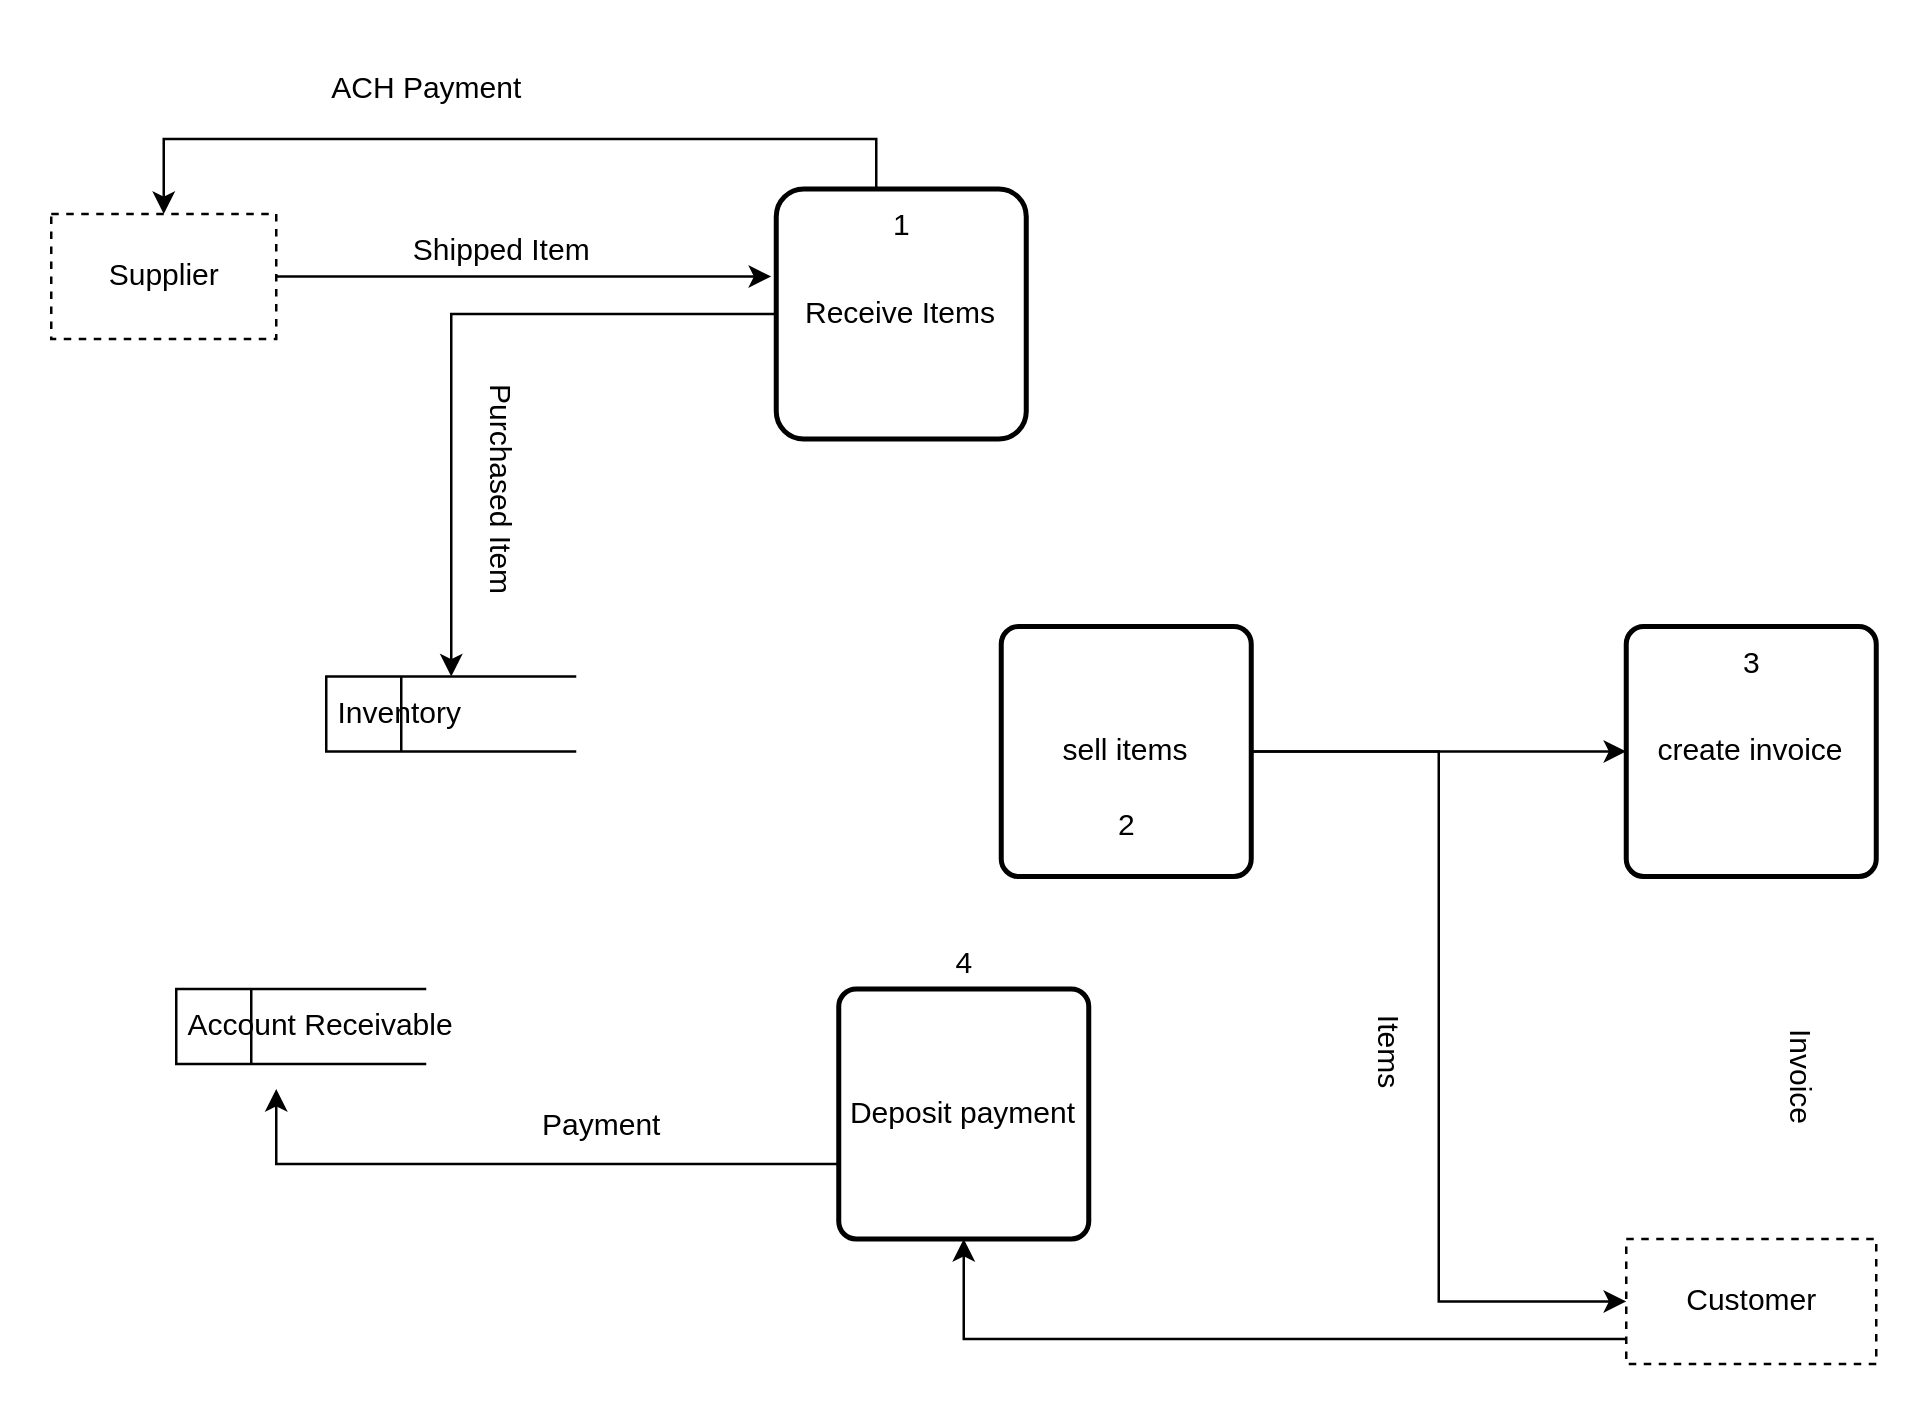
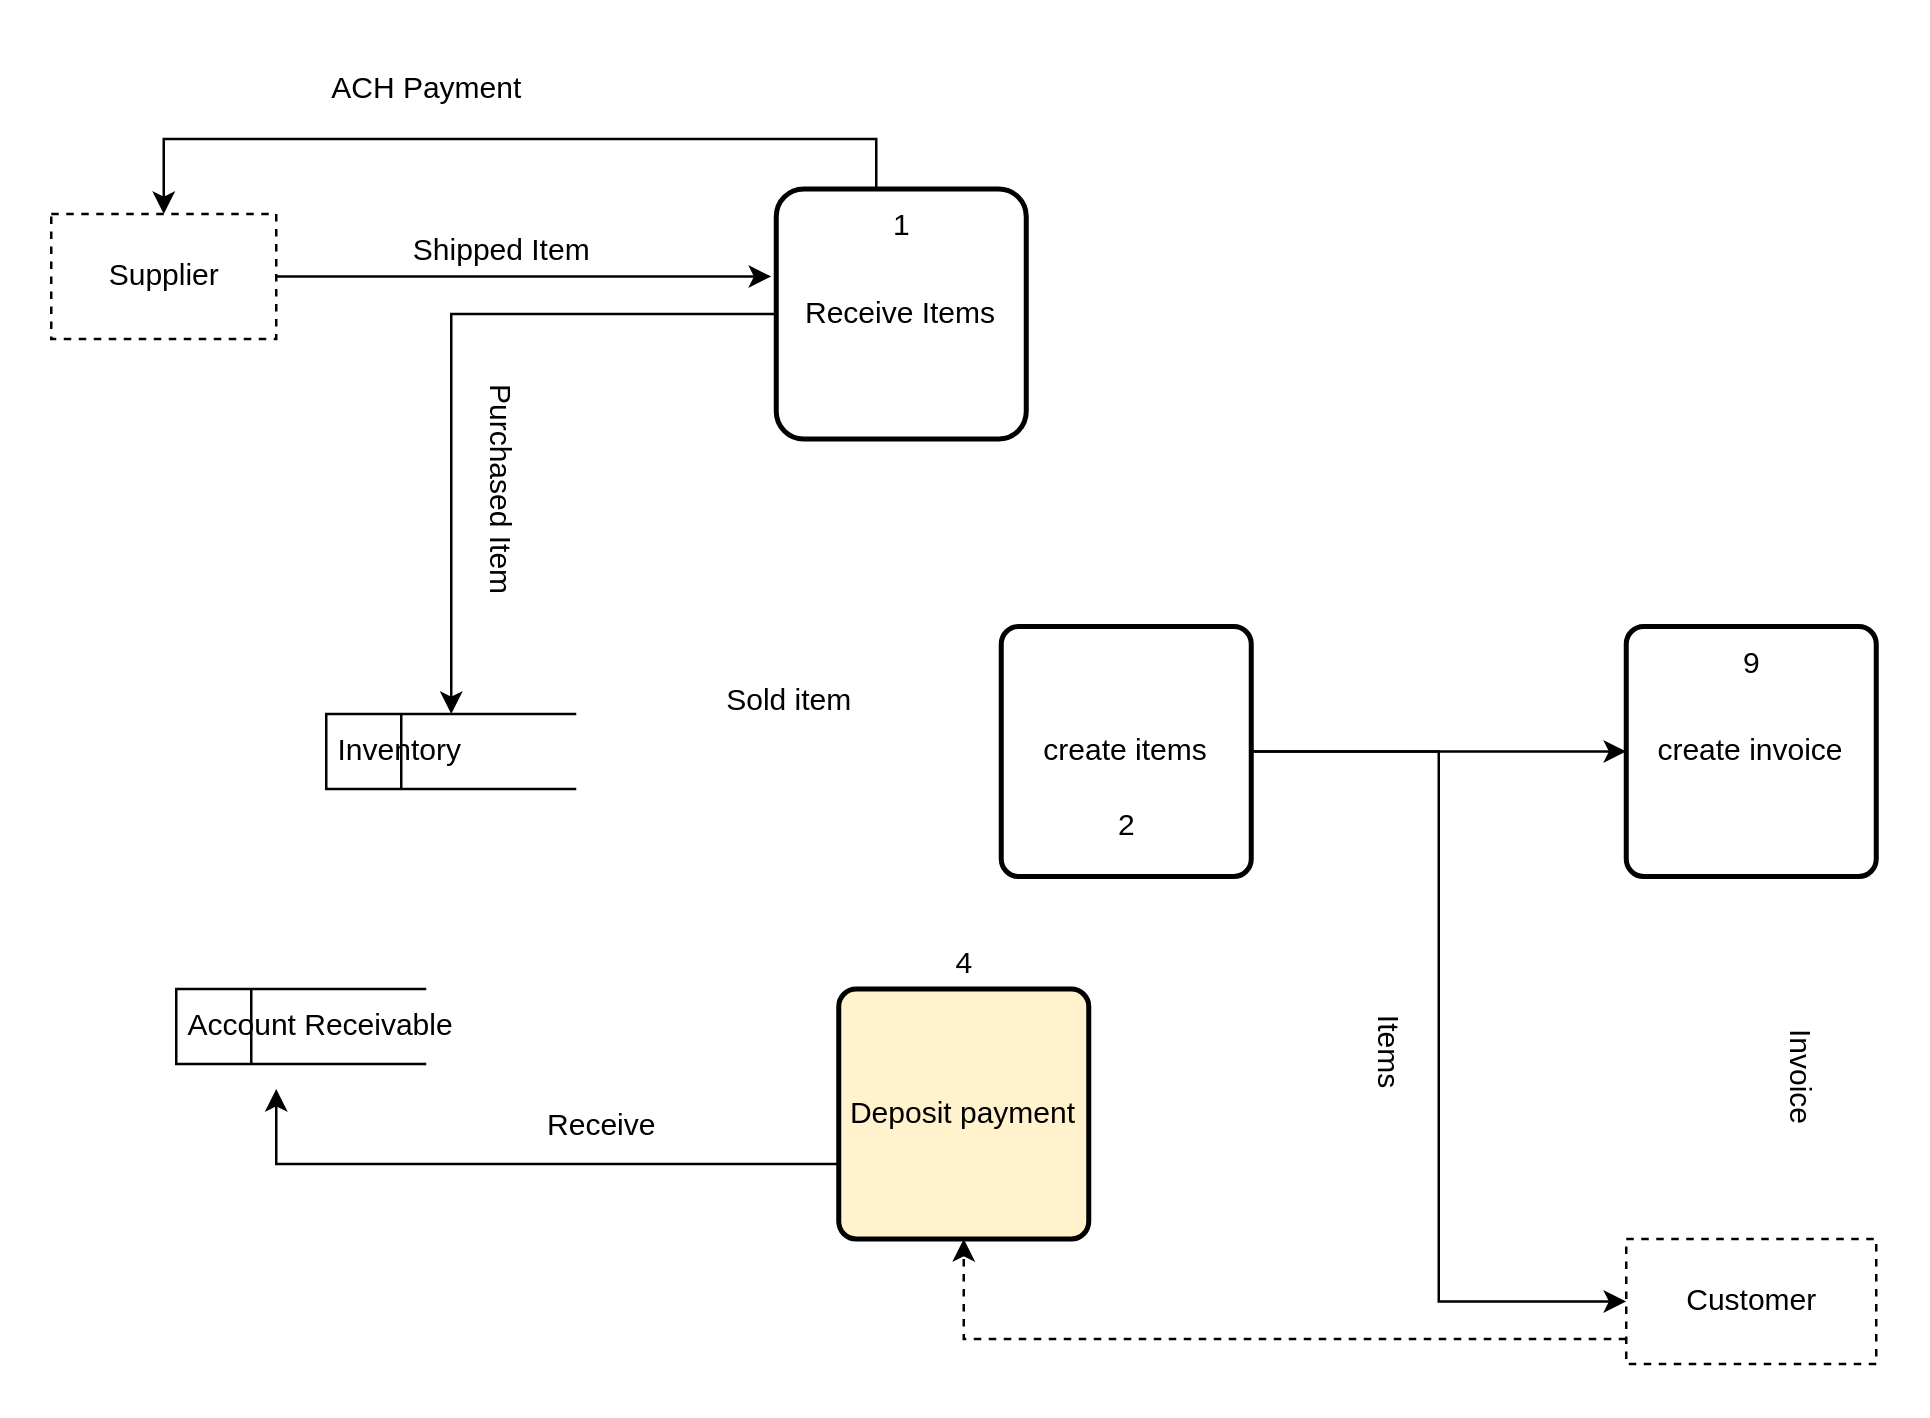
node "3": label "3" -> "9"
node "Sold item": added
node "Inventory": moved (451, 714) -> (451, 751)
node "sell items": label "sell items" -> "create items"
node "Deposit payment": fillcolor #ffffff -> #fff2cc
node "Payment": label "Payment" -> "Receive"
edge "Customer" -> "Deposit payment": style solid -> dashed
